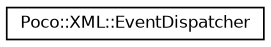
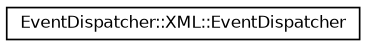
node "Poco::XML::EventDispatcher": label "Poco::XML::EventDispatcher" -> "EventDispatcher::XML::EventDispatcher"
